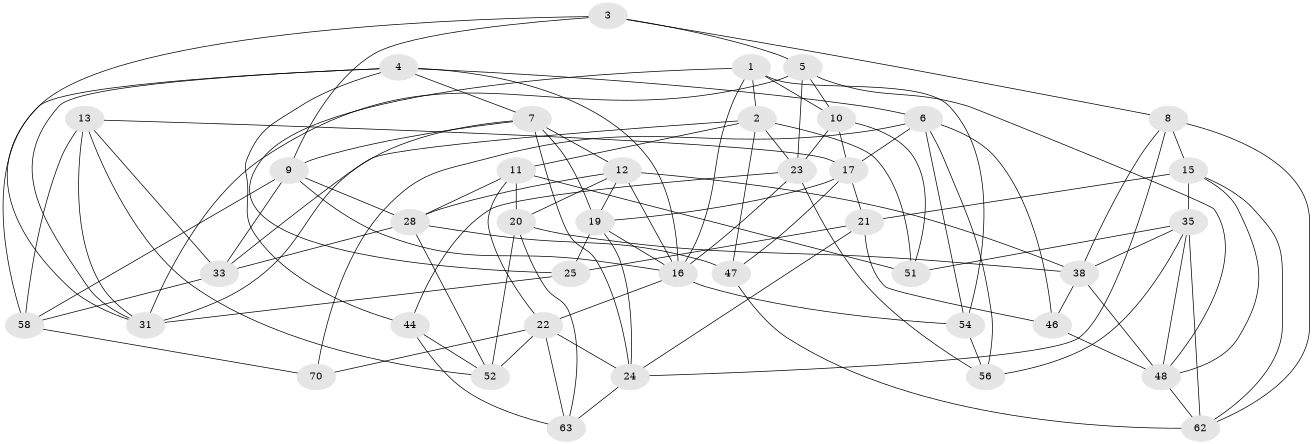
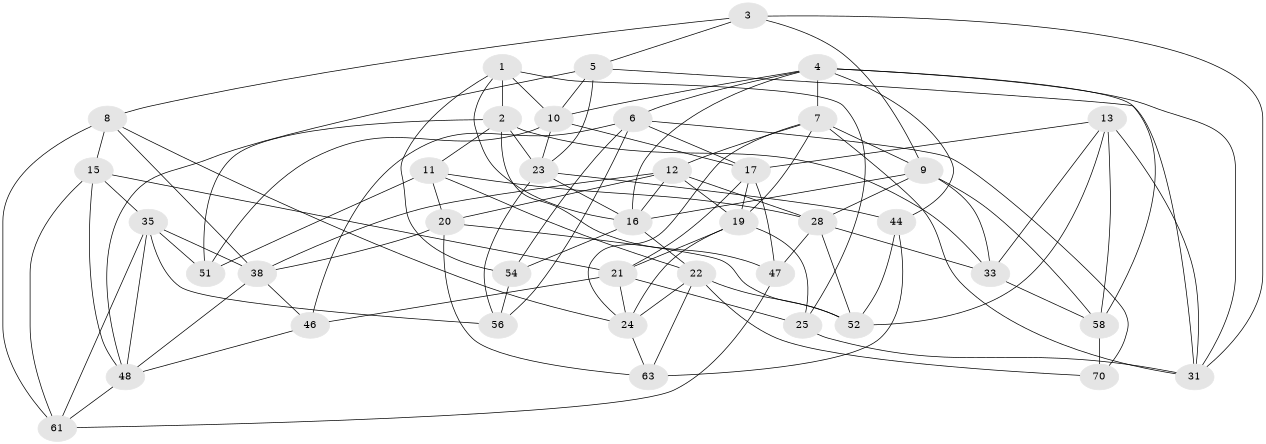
edge "4" -- "10": added
edge "19" -- "16": now "19" -- "21"
node "62": label "62" -> "61"
